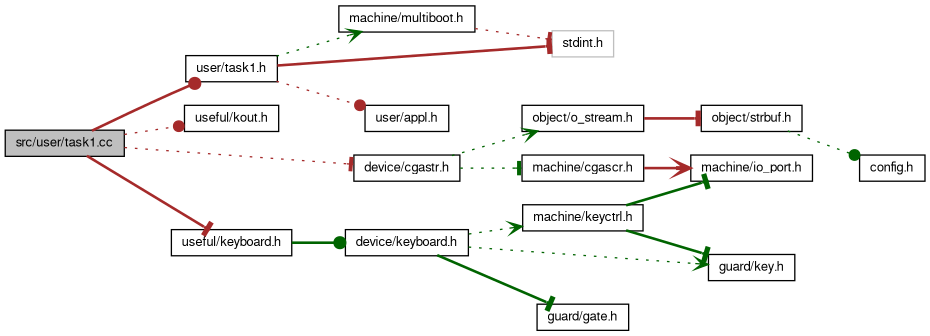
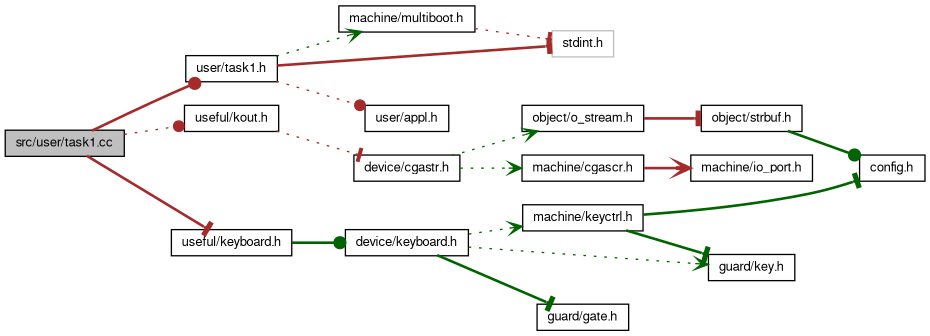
edge "object/strbuf.h" -> "config.h": style dotted -> bold
edge "src/user/task1.cc" -> "device/cgastr.h": now "useful/kout.h" -> "device/cgastr.h"
edge "device/cgastr.h" -> "machine/cgascr.h": arrowhead tee -> vee
edge "machine/keyctrl.h" -> "machine/io_port.h": now "machine/keyctrl.h" -> "config.h"
